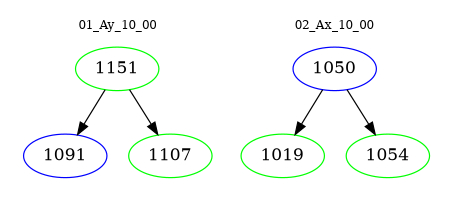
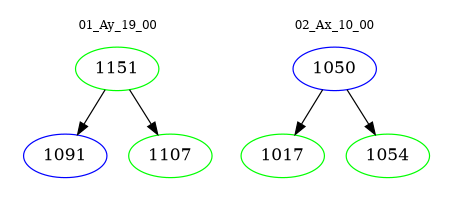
cluster "01_Ay_10_00": label "01_Ay_10_00" -> "01_Ay_19_00"
node "1019": label "1019" -> "1017"
